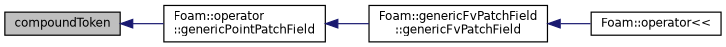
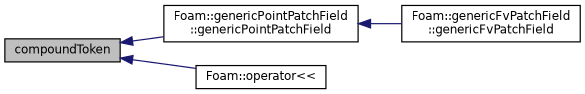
node "Foam::operator ::genericPointPatchField": label "Foam::operator ::genericPointPatchField" -> "Foam::genericPointPatchField ::genericPointPatchField"
edge "Foam::operator<<" -> "Foam::genericFvPatchField ::genericFvPatchField": now "Foam::operator<<" -> "compoundToken"
